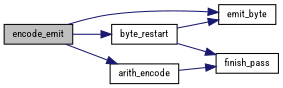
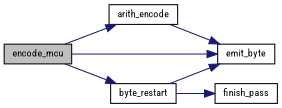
node "encode_emit": label "encode_emit" -> "encode_mcu"
edge "arith_encode" -> "finish_pass": now "arith_encode" -> "emit_byte"
